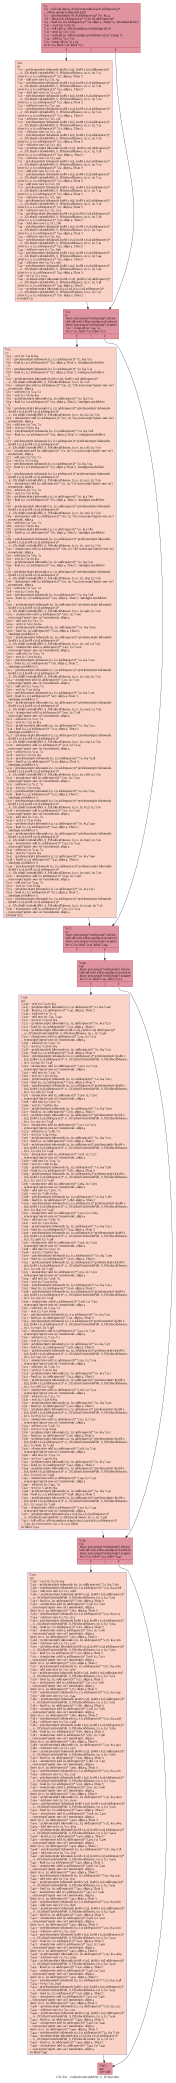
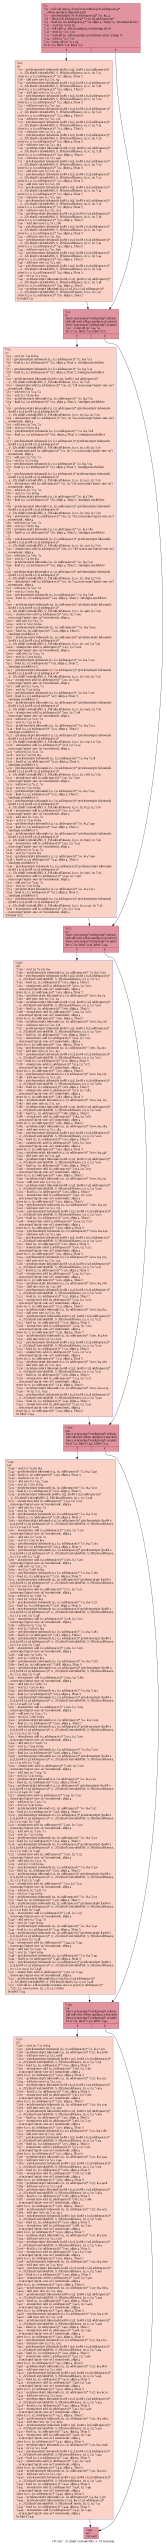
node "%158:": added
